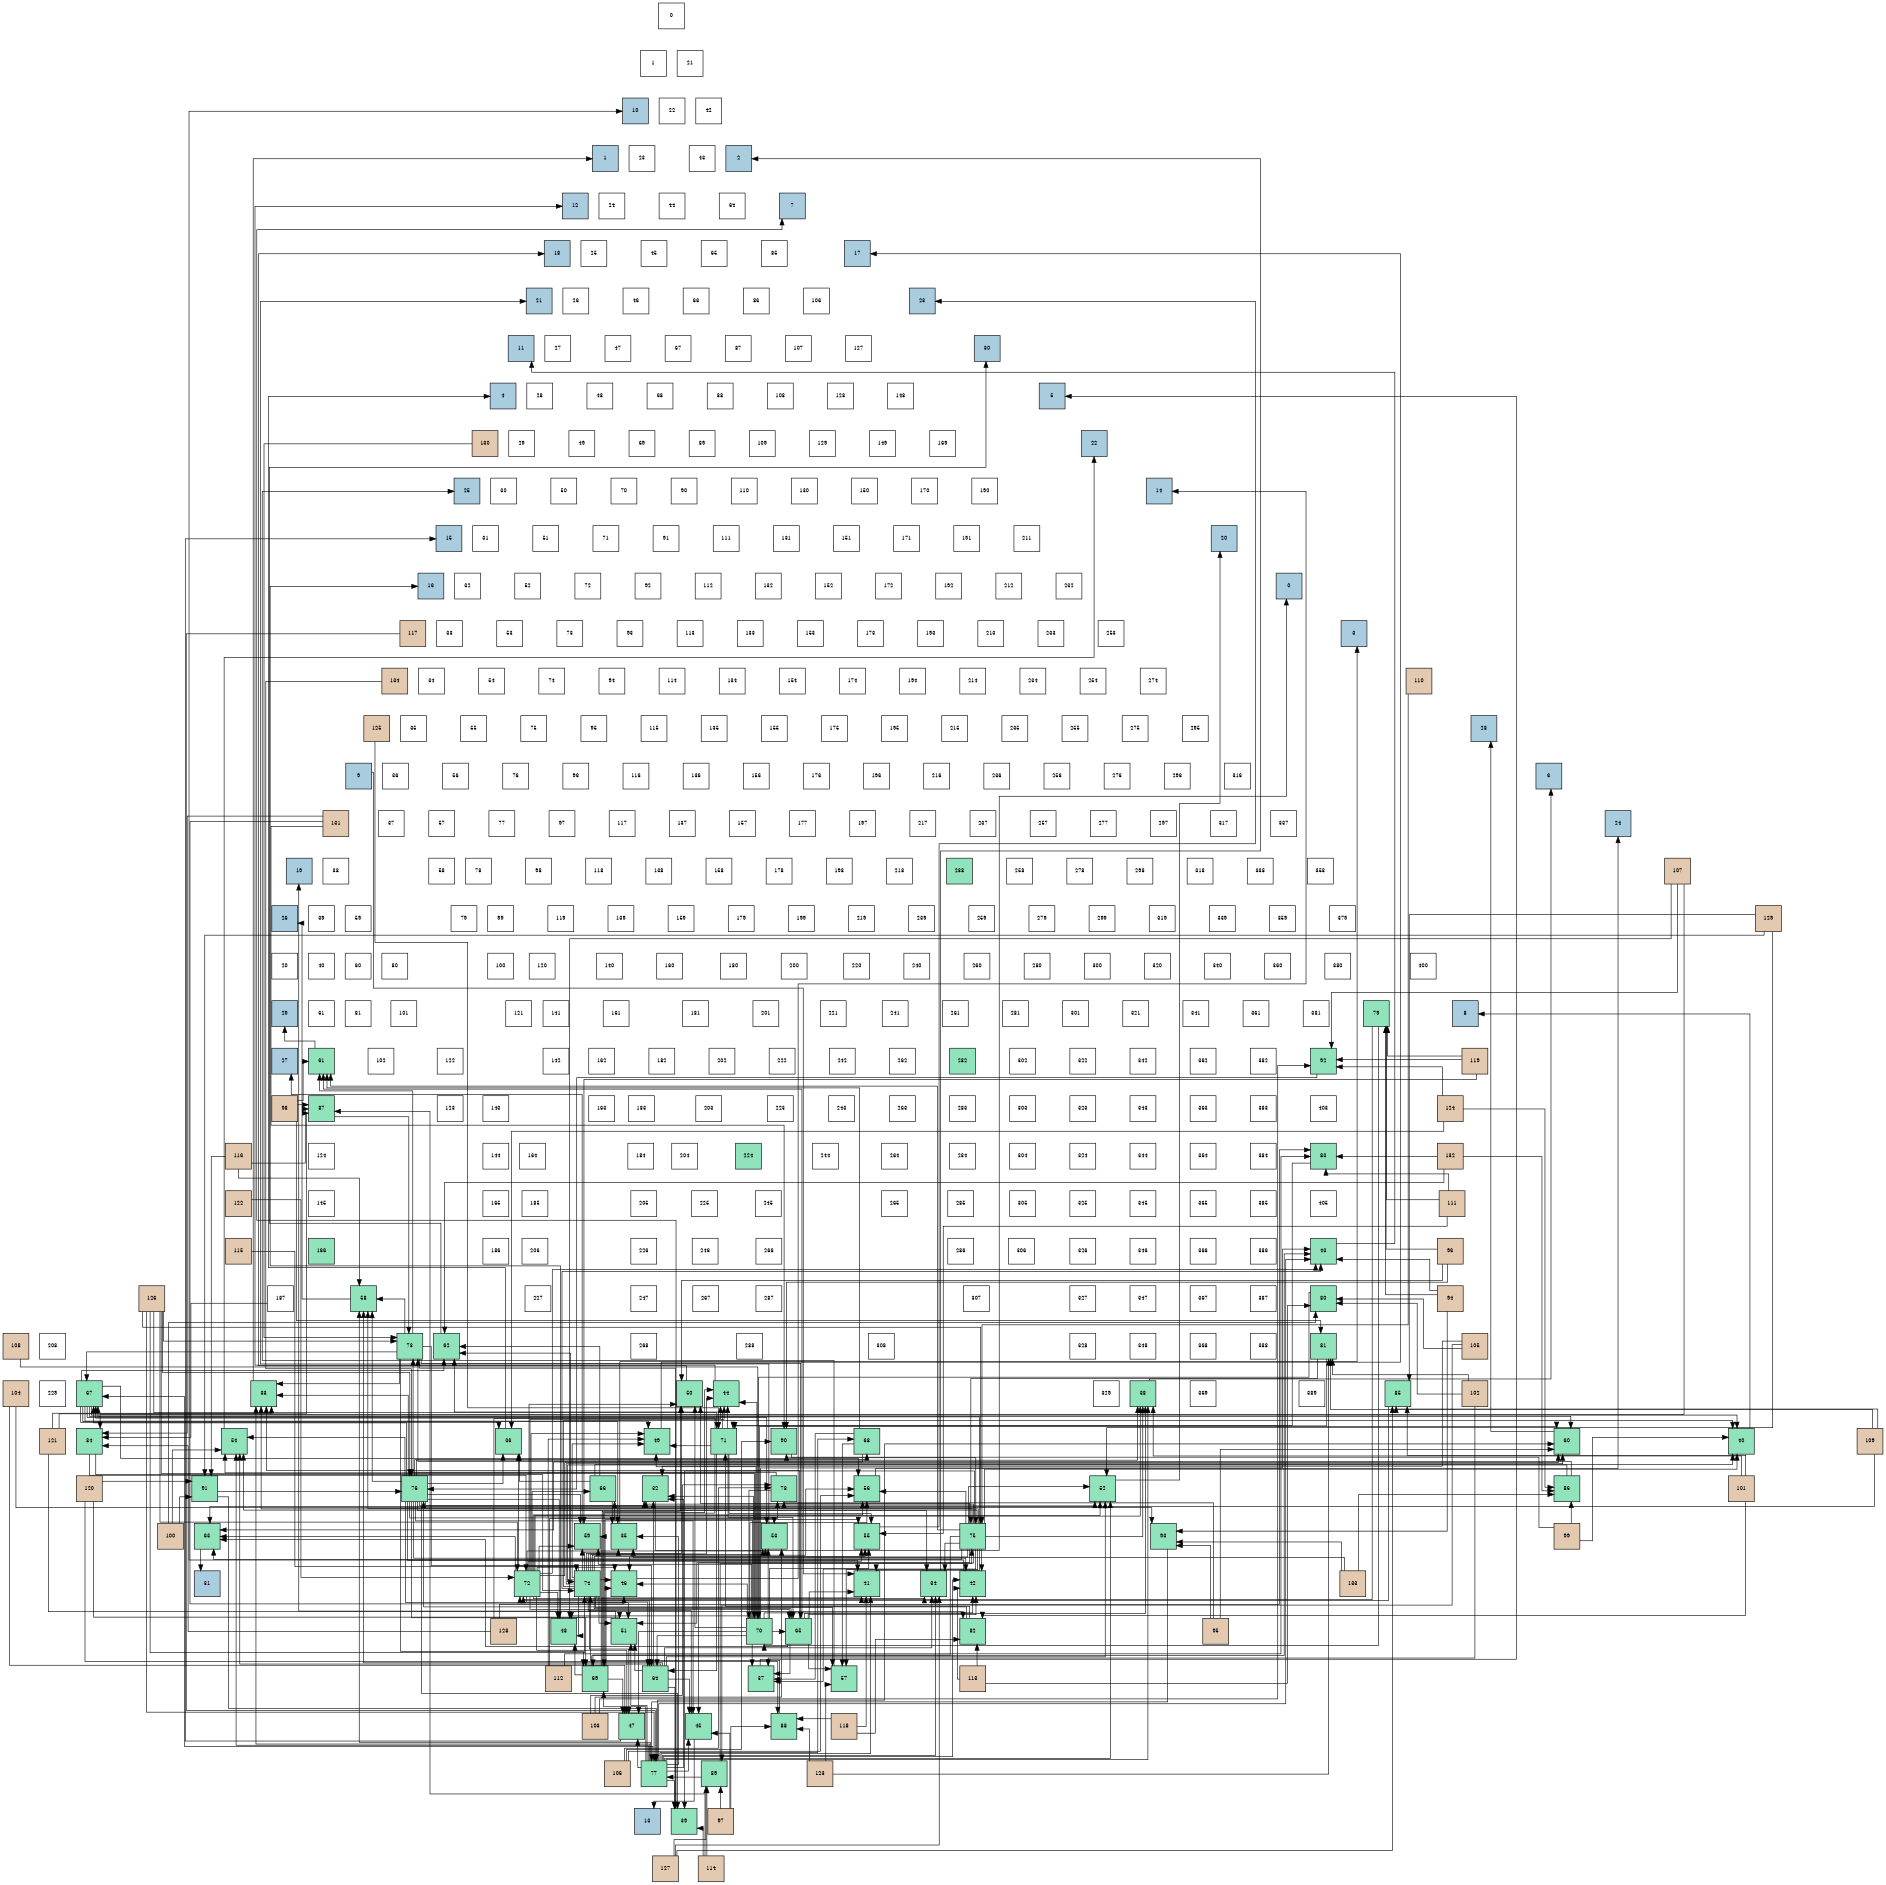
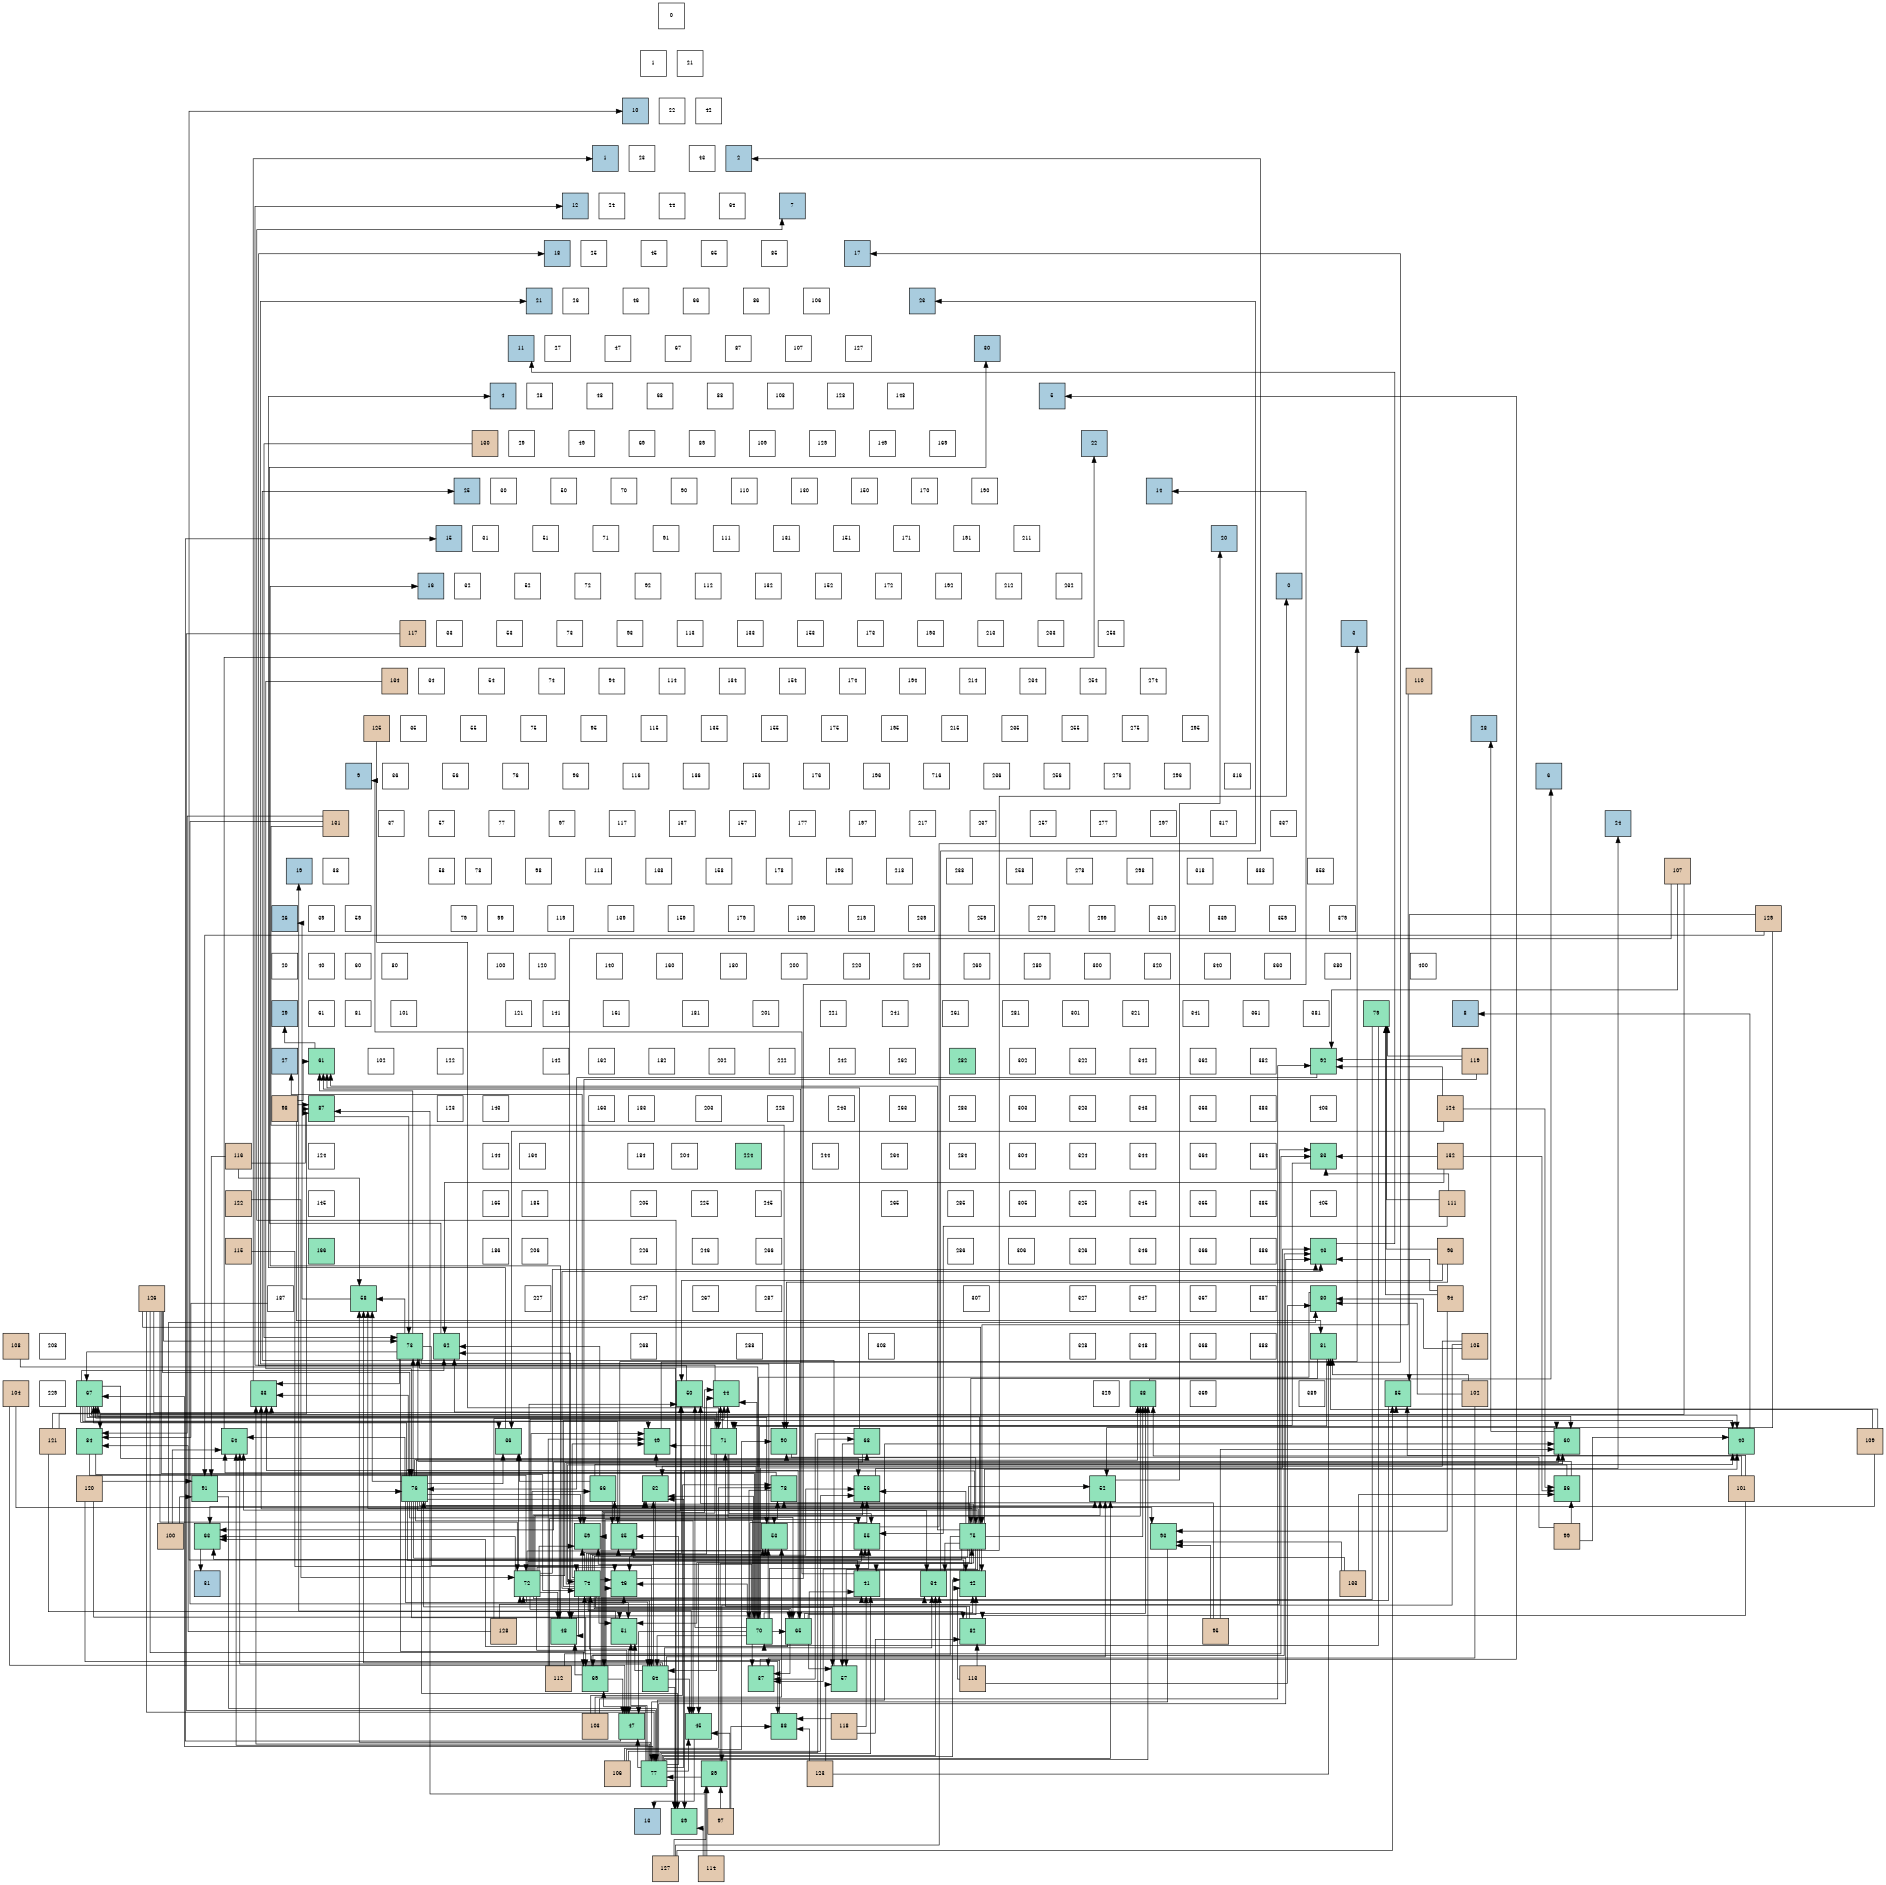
node "216": label "216" -> "716"
node "238": fillcolor #91e3bb -> #ffffff
edge "9" -> "41": reversed
